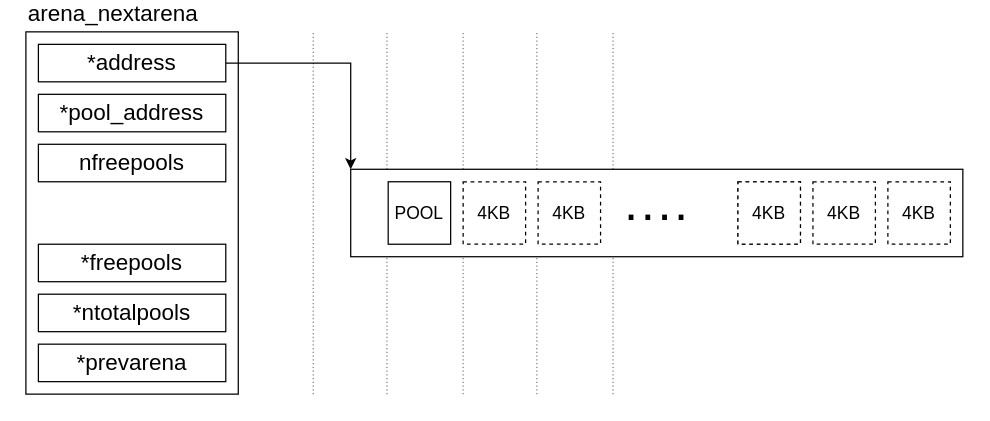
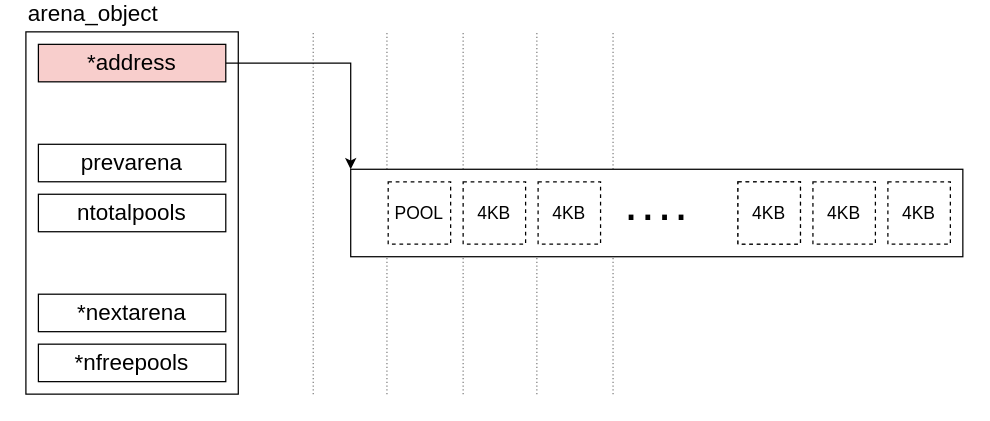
node "arena_nextarena": label "arena_nextarena" -> "arena_object"
node "*address": fillcolor #ffffff -> #f8cecc
node "*pool_address": removed
node "nfreepools": label "nfreepools" -> "prevarena"
node "ntotalpools": added
node "POOL": style solid -> dashed
node "*freepools": removed
node "*ntotalpools": label "*ntotalpools" -> "*nextarena"
node "*prevarena": label "*prevarena" -> "*nfreepools"
